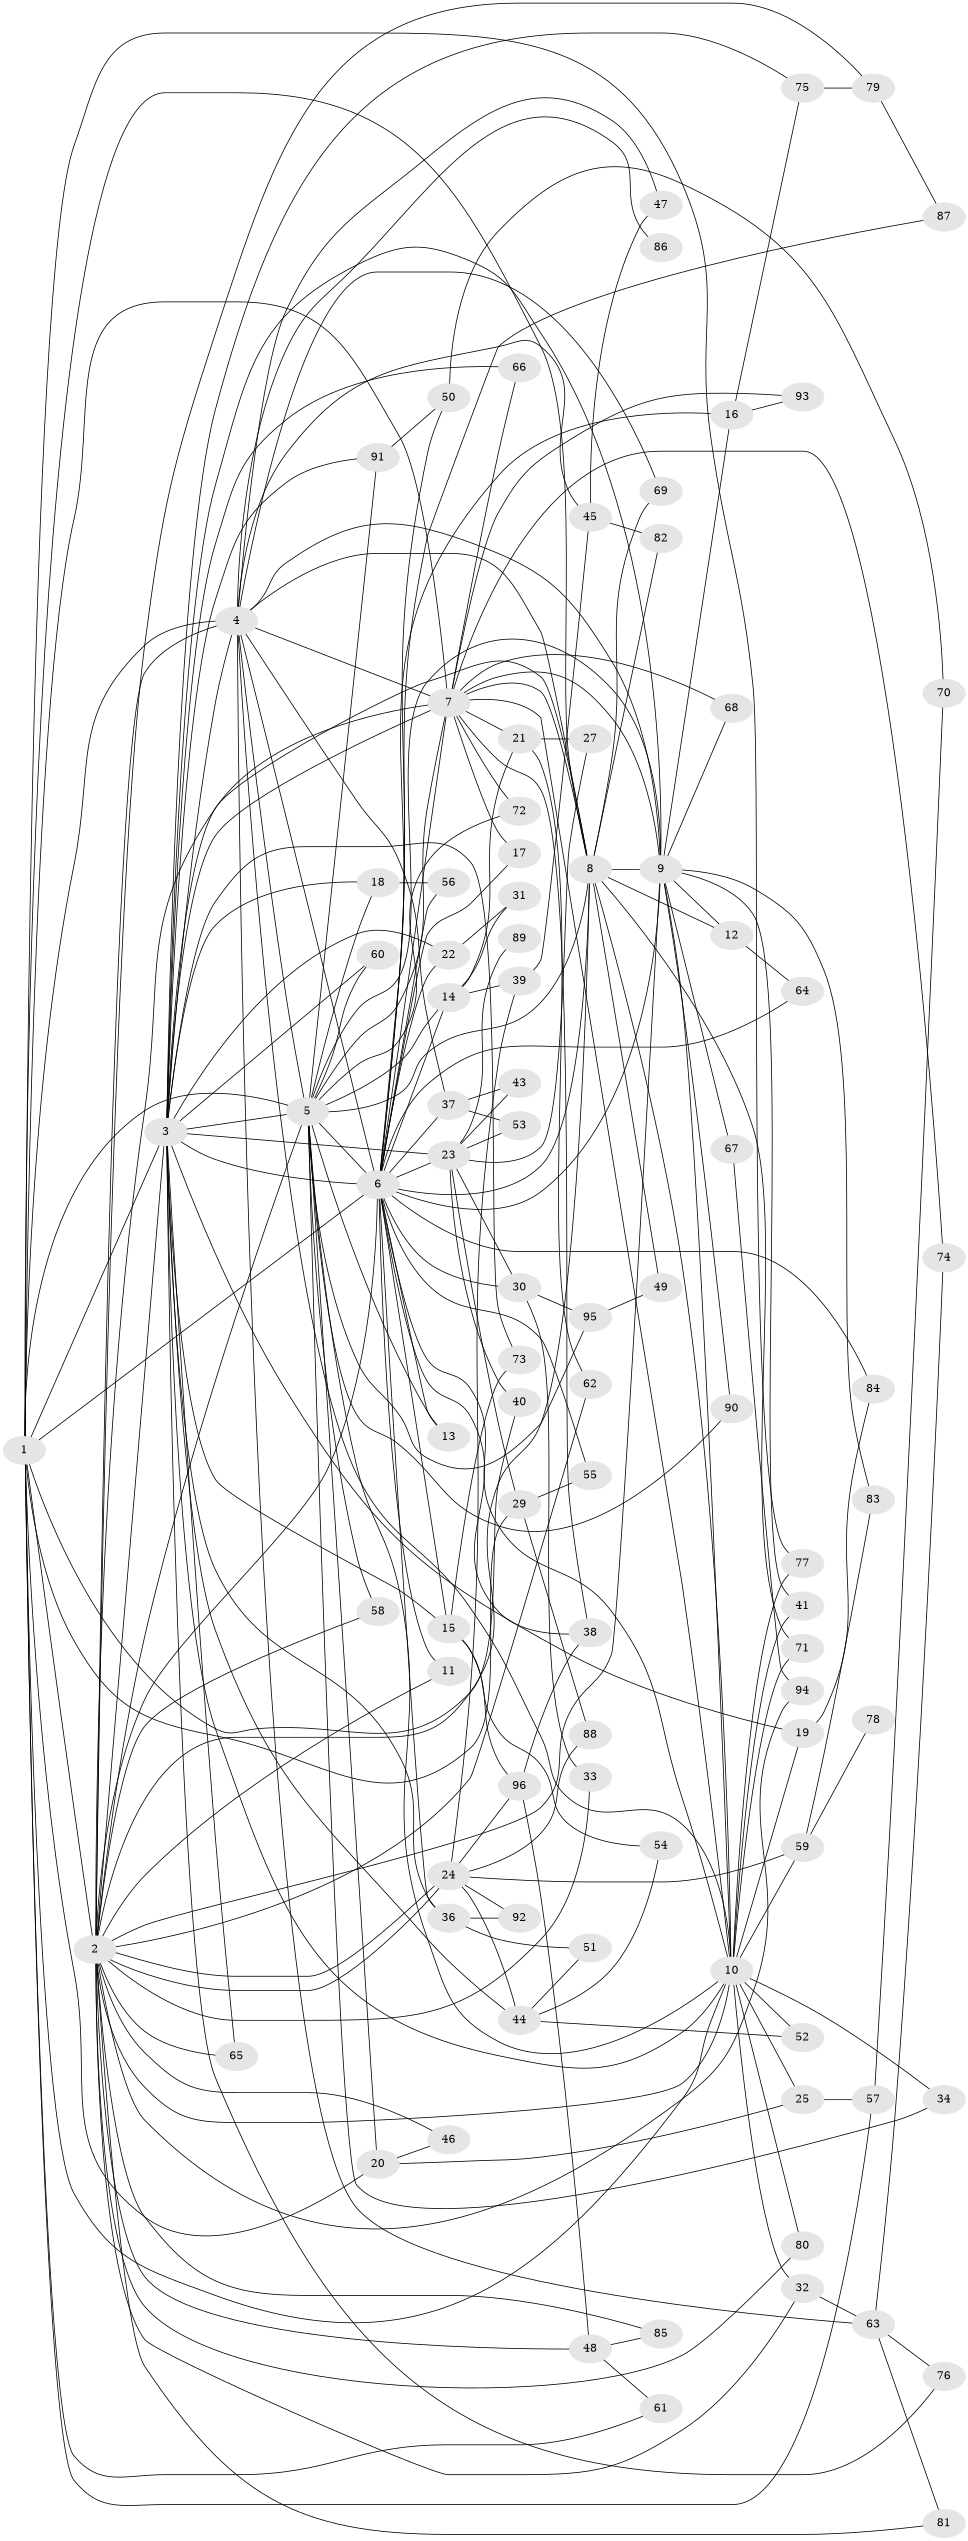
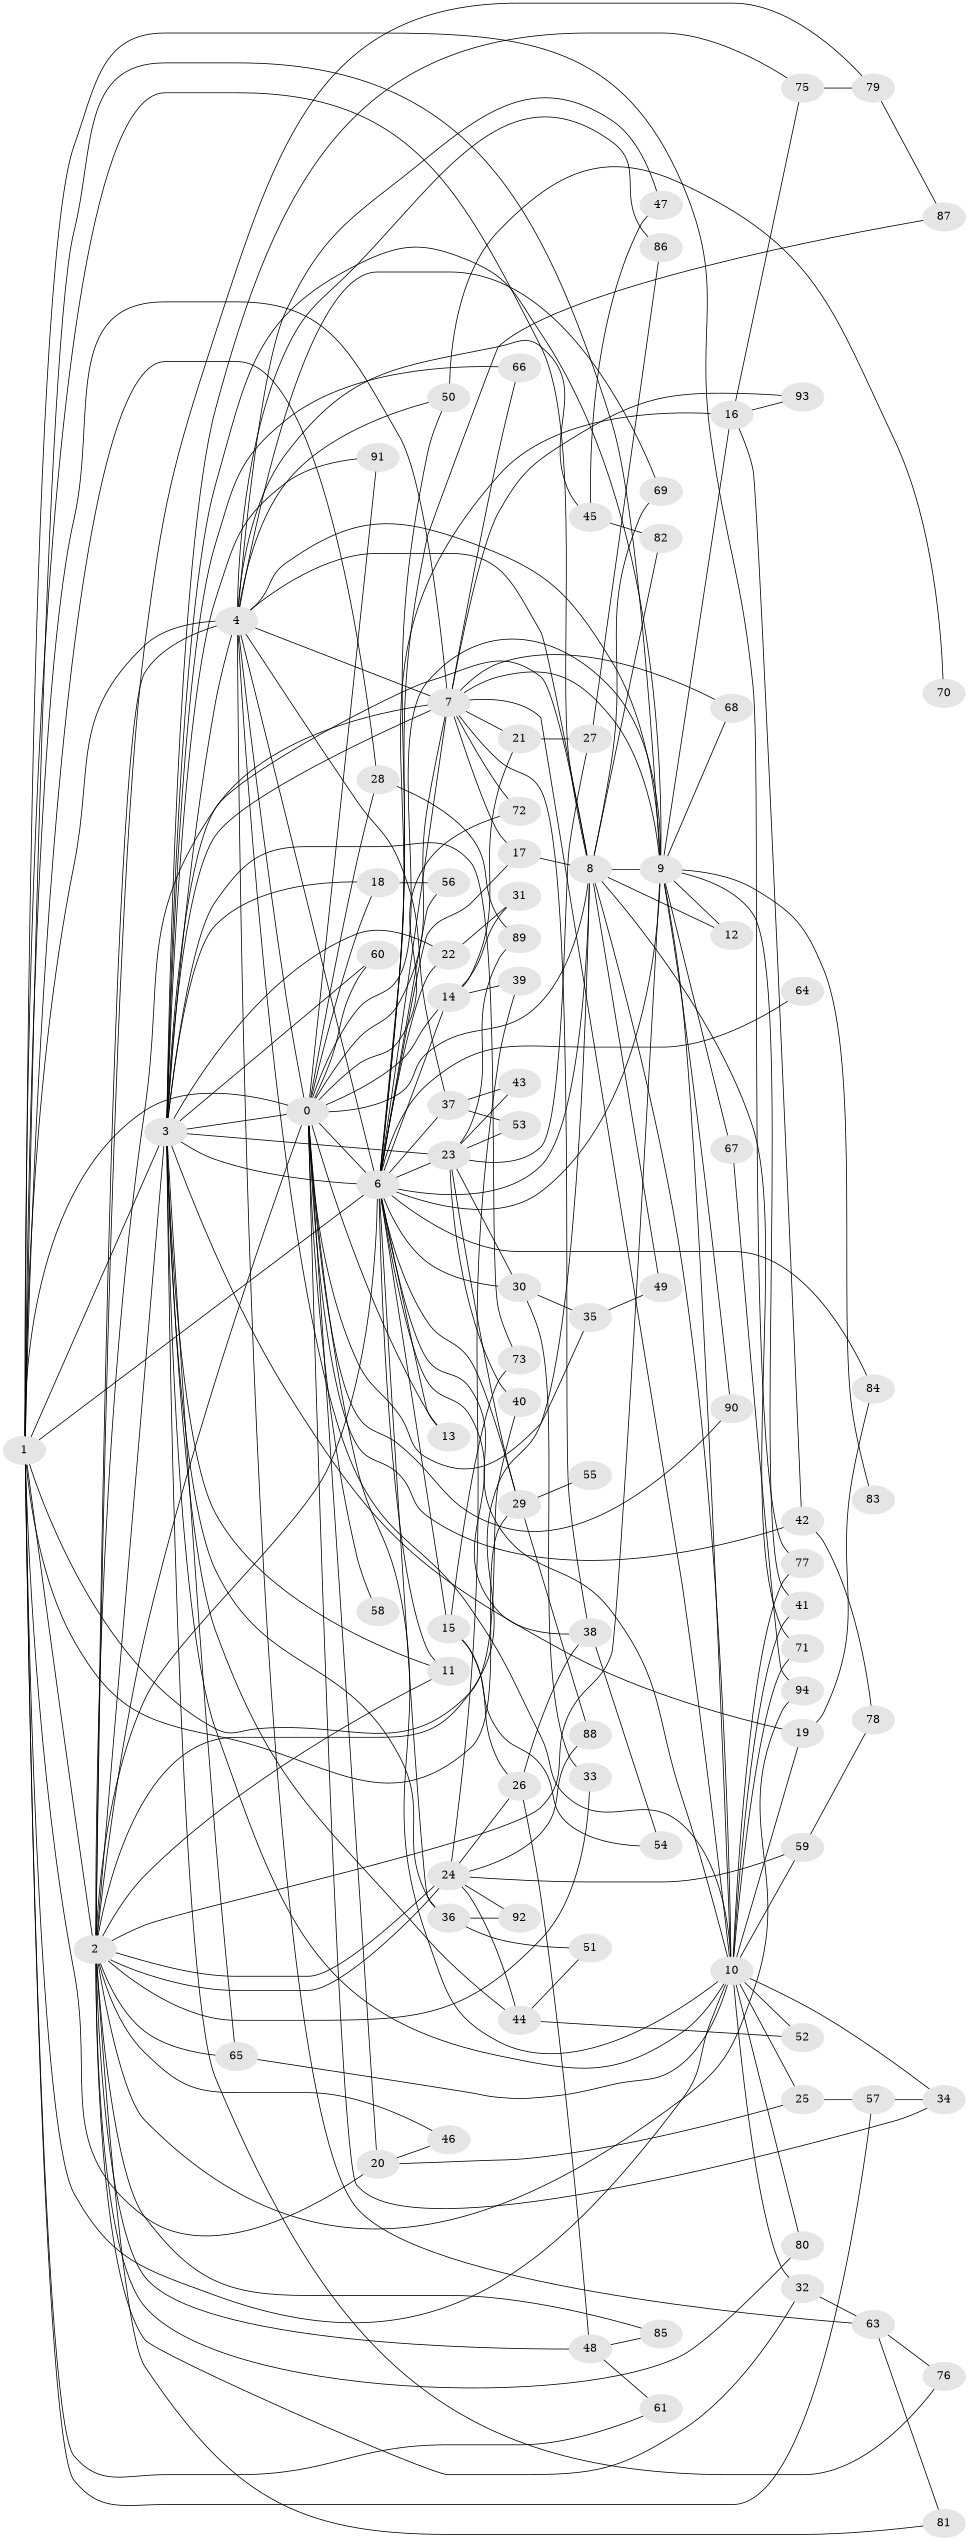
edge "9" -- "1": added
edge "50" -- "91": now "50" -- "4"
edge "86" -- "27": added
edge "7" -- "8": now "17" -- "8"
edge "45" -- "39": removed
node "28": added
edge "12" -- "64": removed
node "5": label "5" -> "0"
node "74": removed
edge "6" -- "55": now "6" -- "29"
node "95": label "95" -> "35"
node "62": removed
edge "70" -- "57": now "34" -- "57"
edge "3" -- "15": now "3" -- "11"
node "42": added
edge "83" -- "59": removed
edge "58" -- "2": removed
node "96": label "96" -> "26"
edge "54" -- "44": now "54" -- "38"
edge "2" -- "10": now "65" -- "10"
